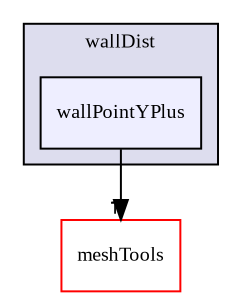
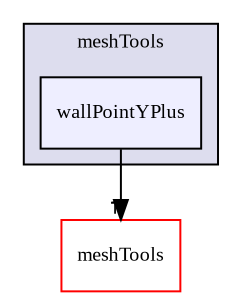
cluster "wallDist": label "wallDist" -> "meshTools"
